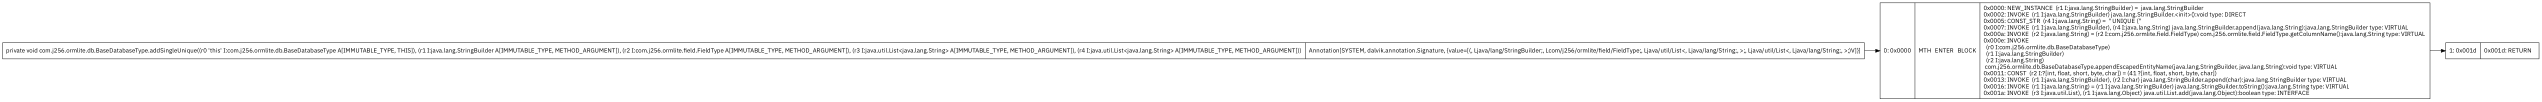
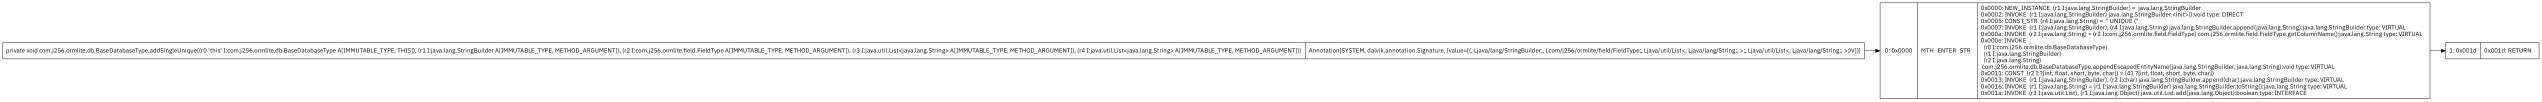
node "0: 0x0000": text "MTH_ENTER_BLOCK" -> "MTH_ENTER_STR"
